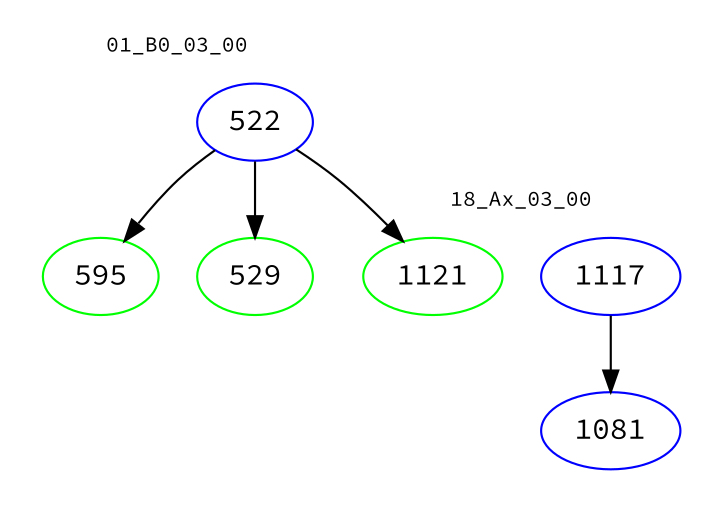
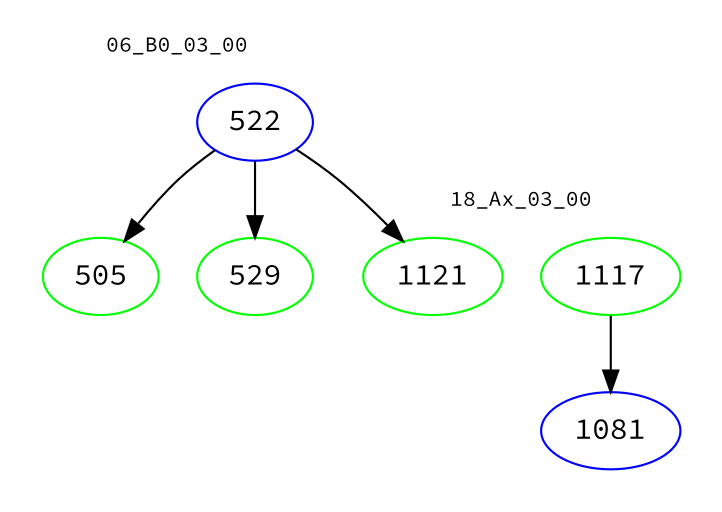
cluster "01_B0_03_00": label "01_B0_03_00" -> "06_B0_03_00"
node "595": label "595" -> "505"
node "1117": color blue -> green
